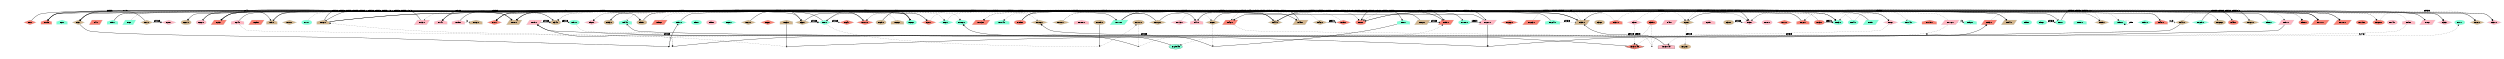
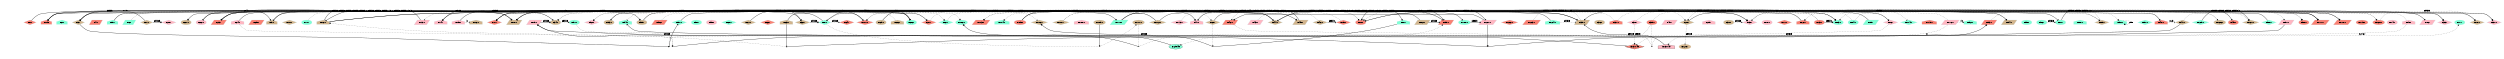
edge "#32:1" -> "#69:1": now "#63:1" -> "#69:1"
node "#43:1": added
